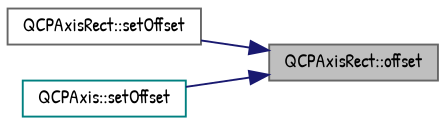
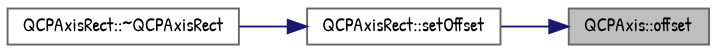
node "QCPAxisRect::~QCPAxisRect": added
node "QCPAxisRect::offset": label "QCPAxisRect::offset" -> "QCPAxis::offset"
node "QCPAxis::setOffset": removed
